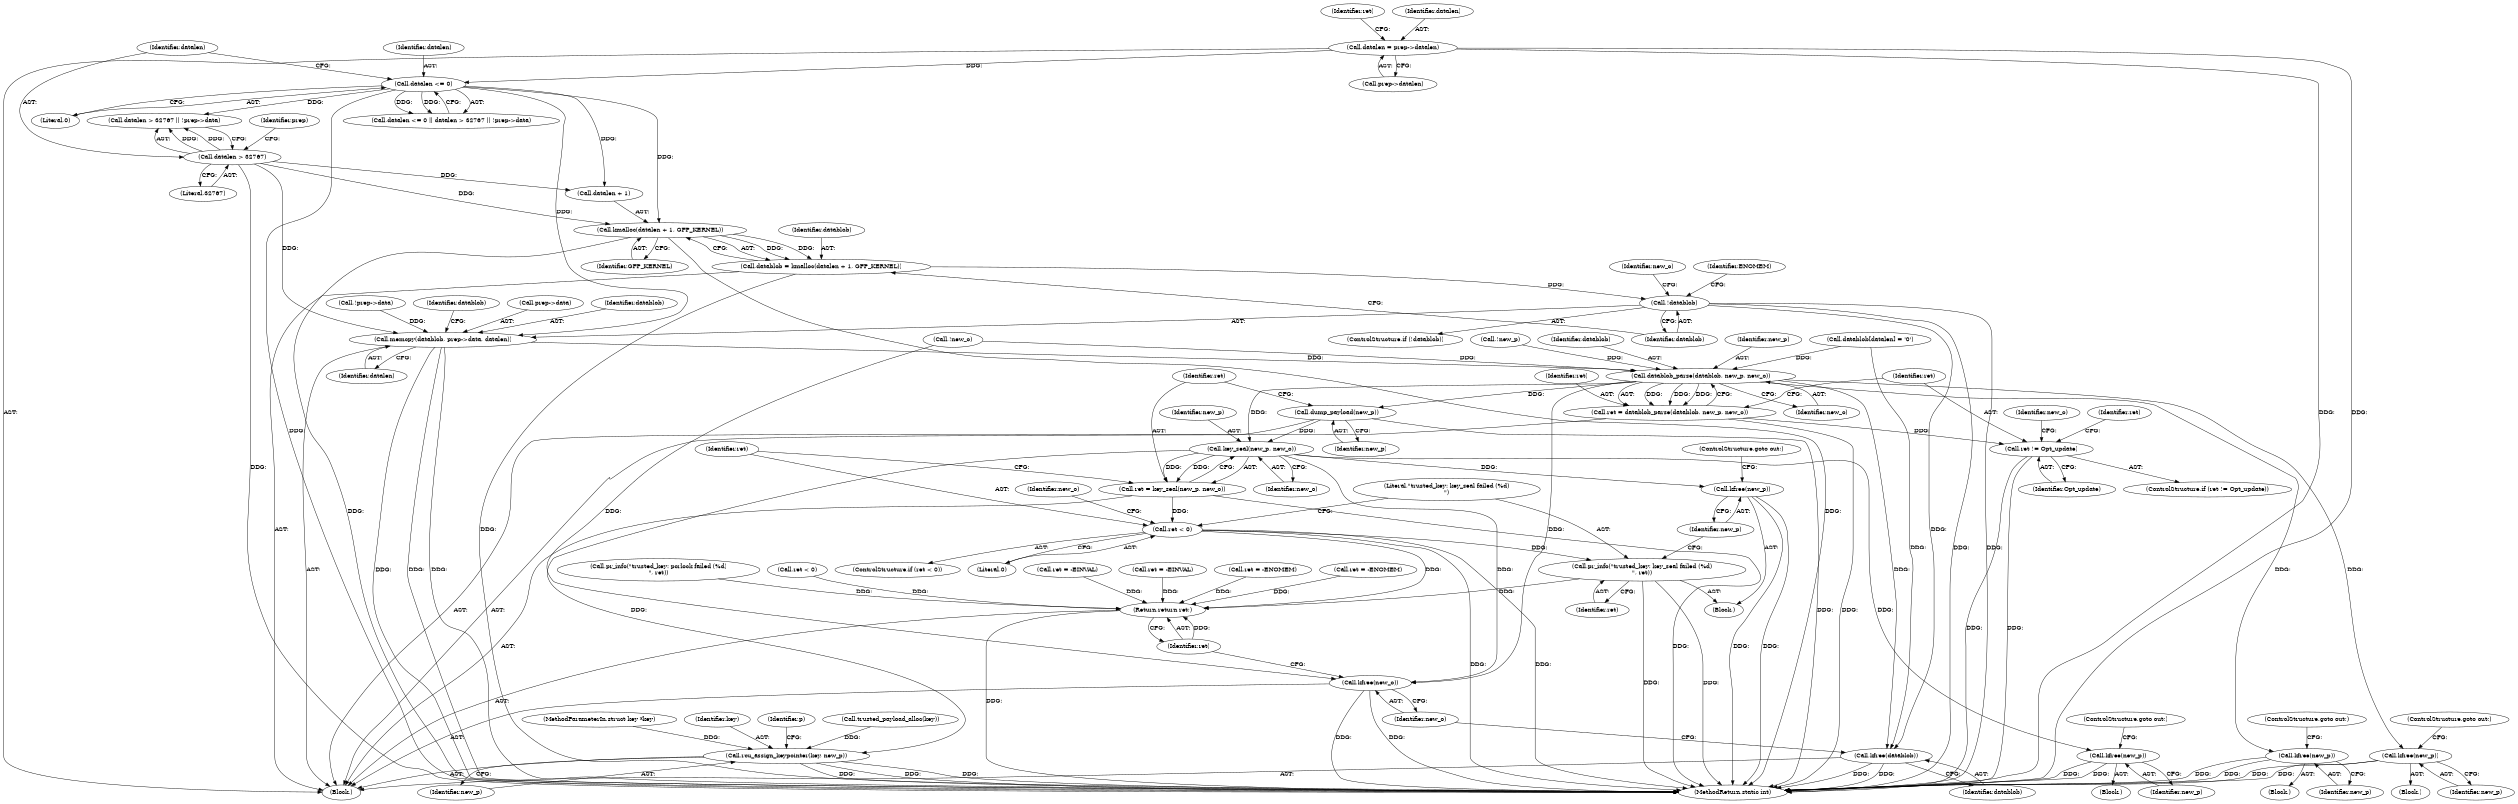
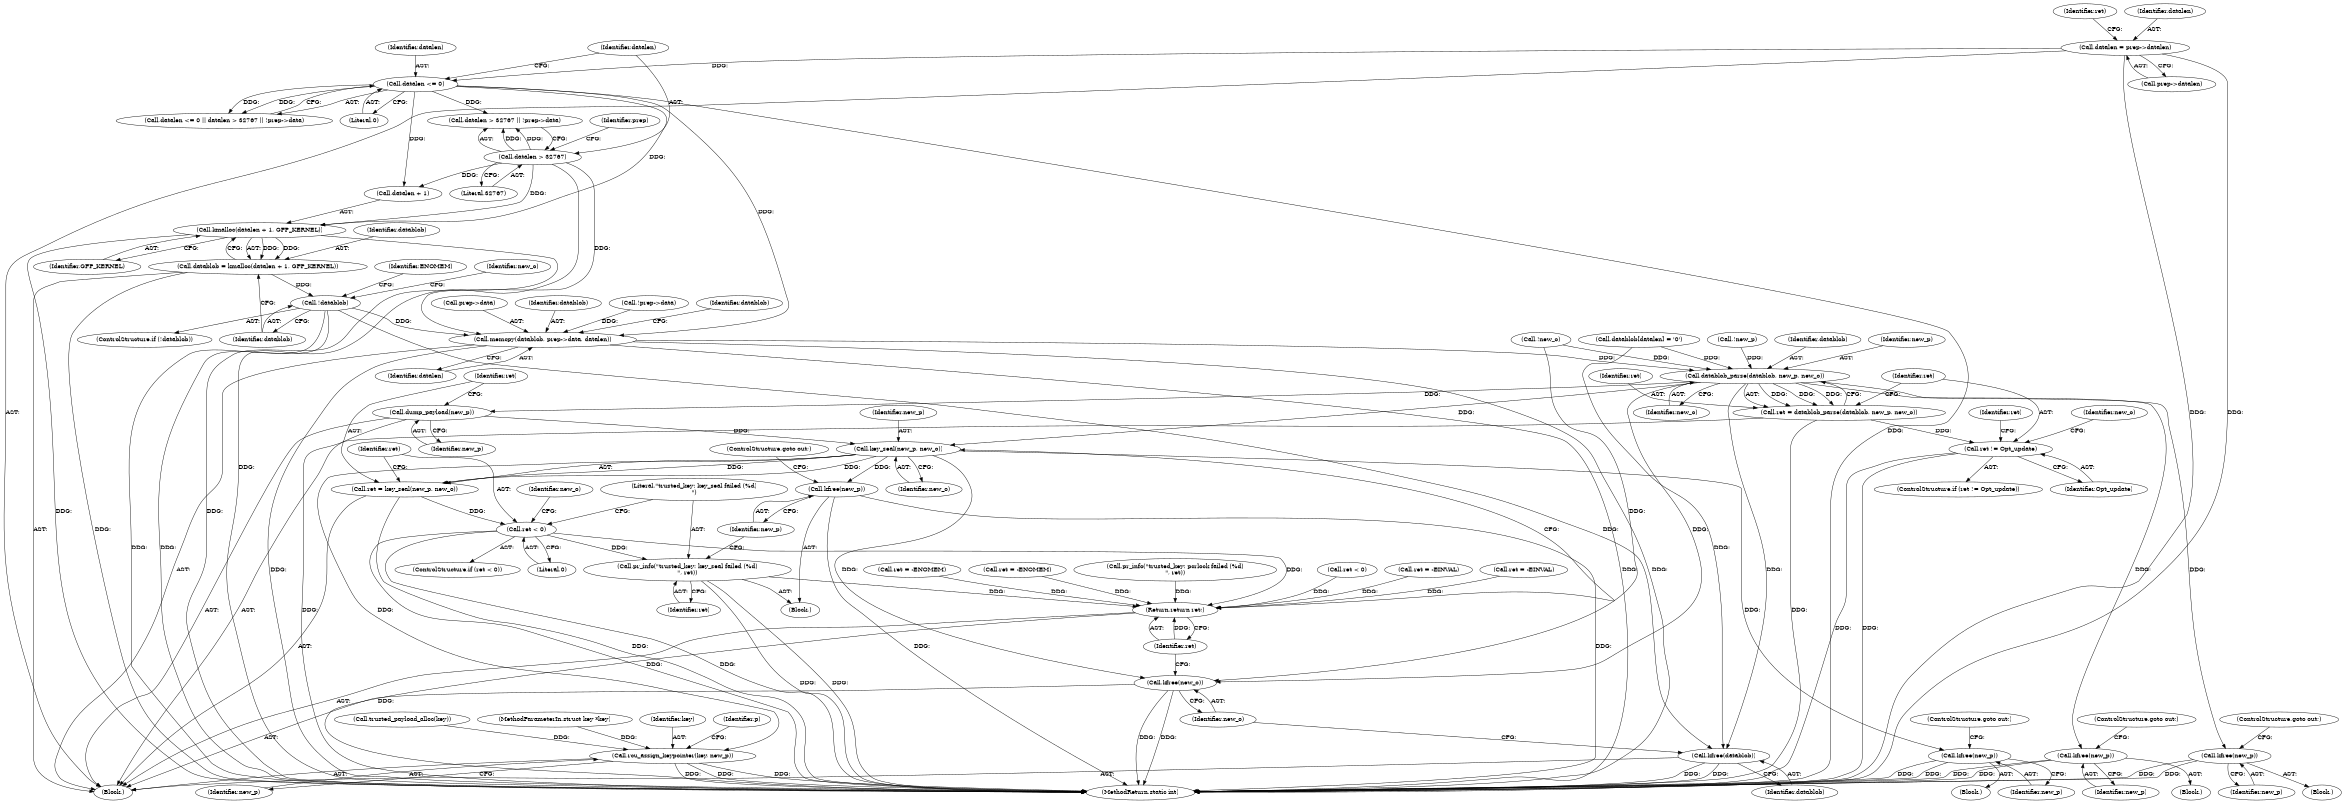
edge "(Call,!datablob)" -> "(Call,memcpy(datablob, prep->data, datalen))": label "AST: " -> "DDG: "
edge "(Call,ret = key_seal(new_p, new_o))" -> "(Call,key_seal(new_p, new_o))": now "(Return,return ret;)" -> "(Call,key_seal(new_p, new_o))"
